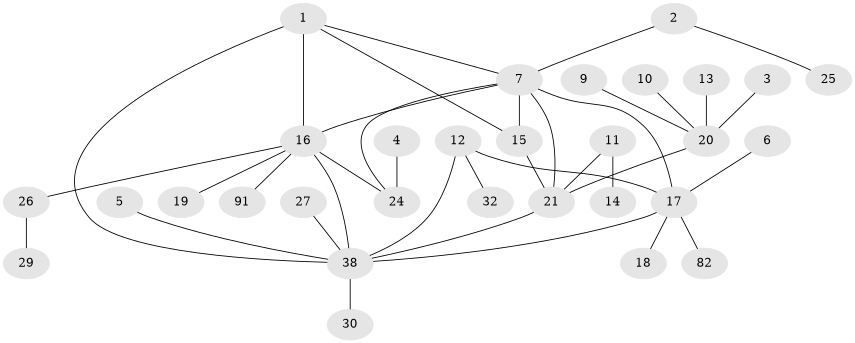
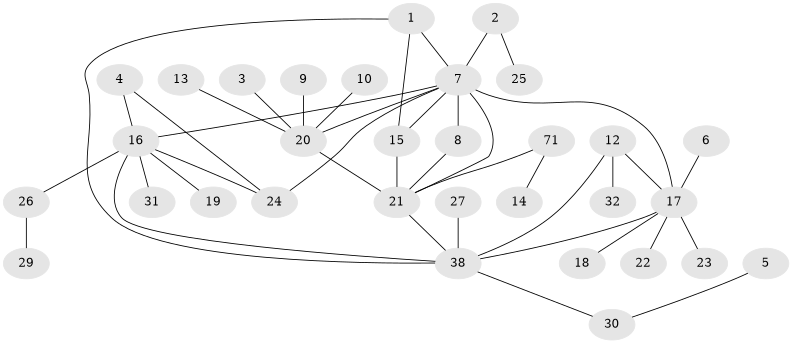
edge "1" -- "16": now "4" -- "16"
edge "7" -- "20": added
node "8": added
node "11": label "11" -> "71"
node "91": label "91" -> "31"
edge "5" -- "38": now "5" -- "30"
node "23": added
node "82": label "82" -> "22"
